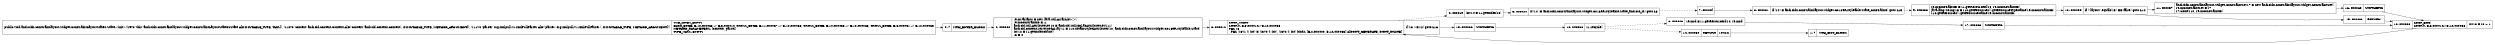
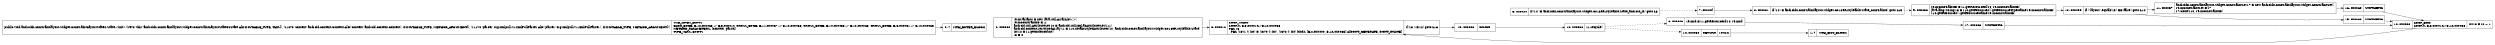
node "4: 0x001e": removed
node "19: 0x0063": text "RETURN" -> "SYNTHETIC"
edge "0: ?" -> "2: 0x0000": removed
node "15: 0x0066": text "SYNTHETIC" -> "INLINE"
